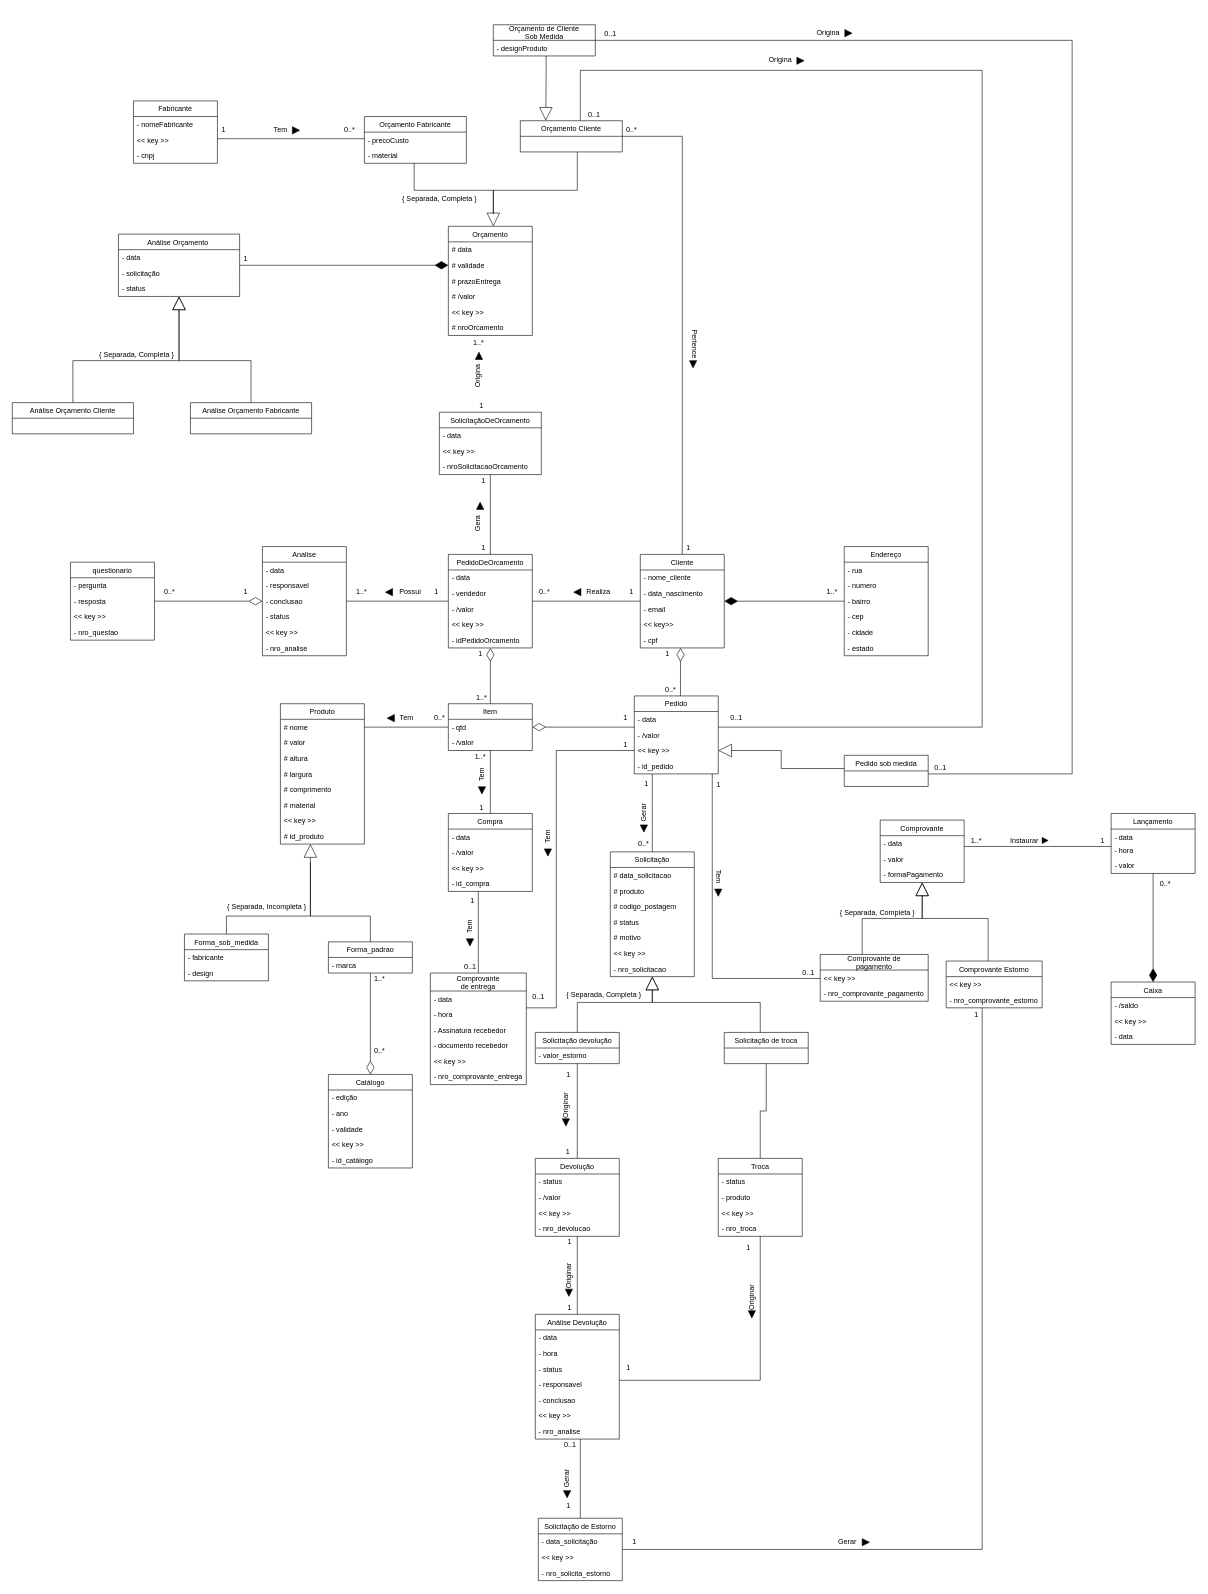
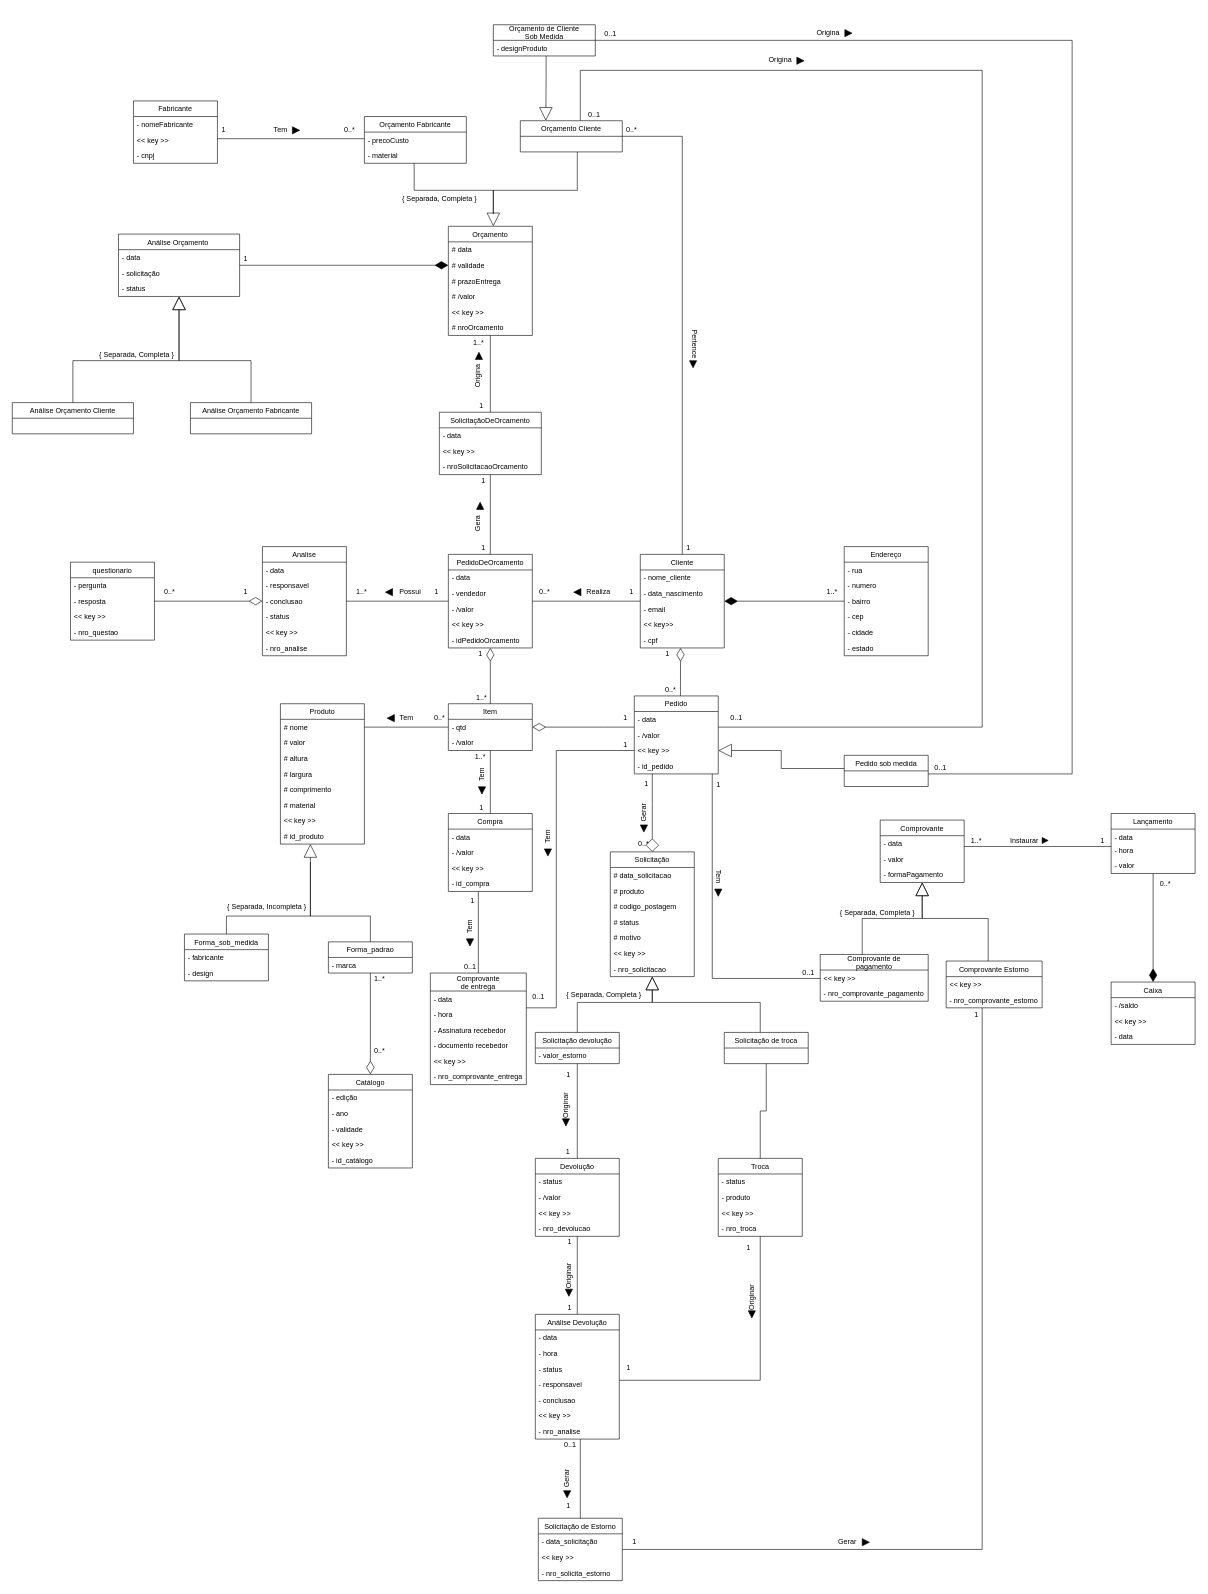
edge "Orçamento" -- "SolicitaçãoDeOrcamento": added
edge "Pedido" -- "Solicitação": arrowhead none -> diamond
